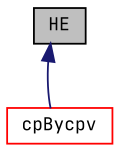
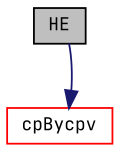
edge "cpBycpv" -> "HE": reversed
